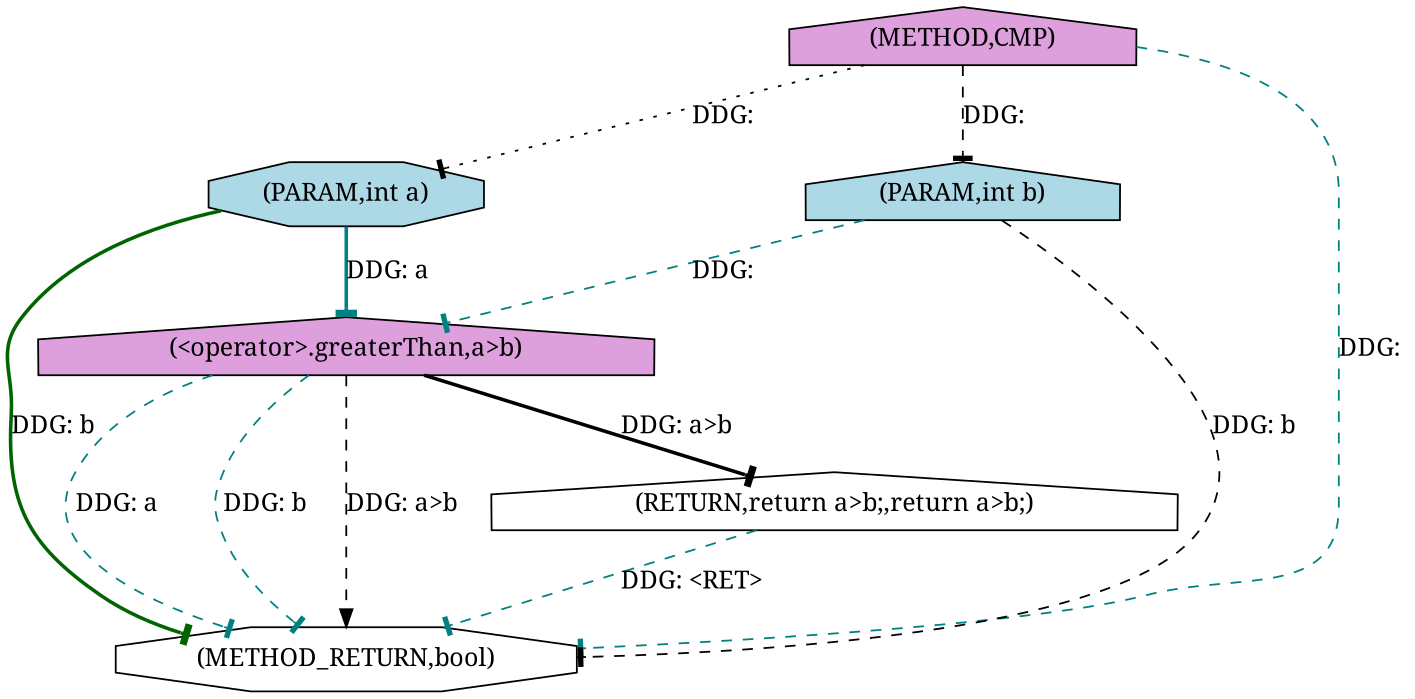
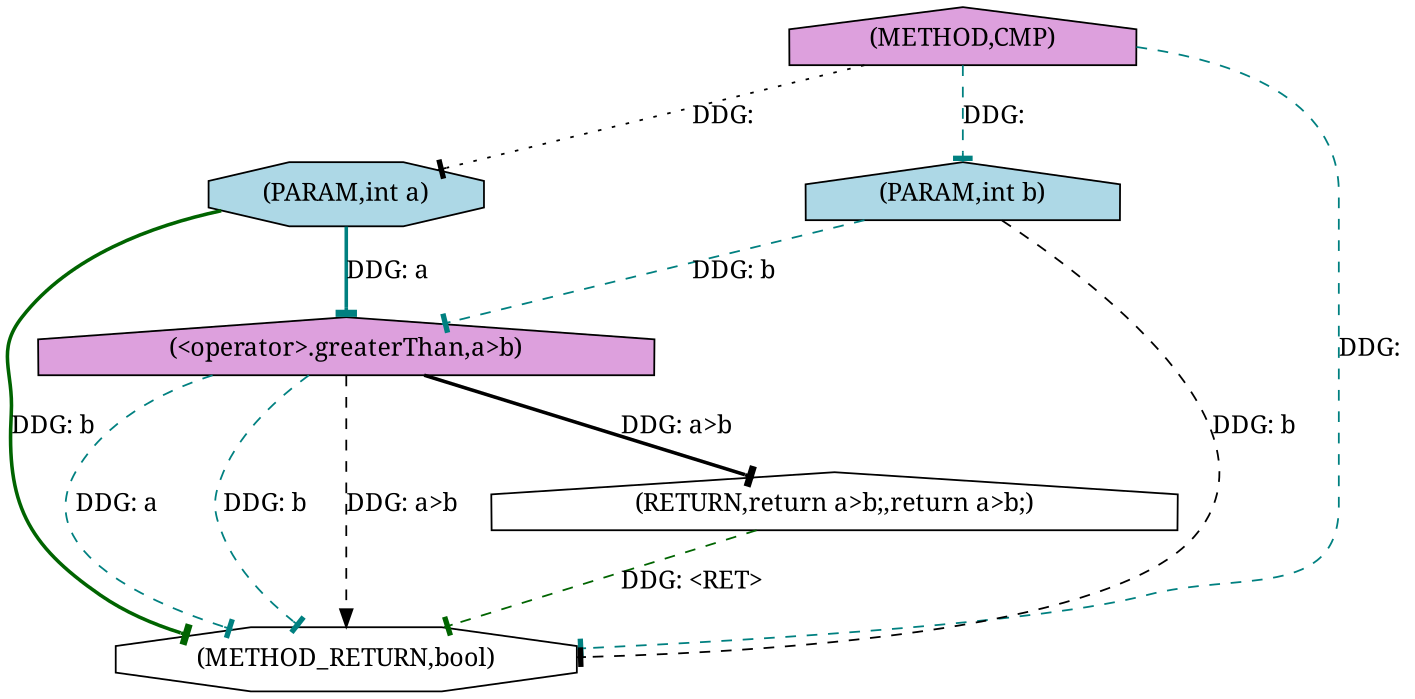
edge "(METHOD,CMP)" -> "(PARAM,int b)": color black -> teal
edge "(PARAM,int b)" -> "(<operator>.greaterThan,a>b)": label "DDG: " -> "DDG: b"
edge "(RETURN,return a>b;,return a>b;)" -> "(METHOD_RETURN,bool)": color teal -> darkgreen
